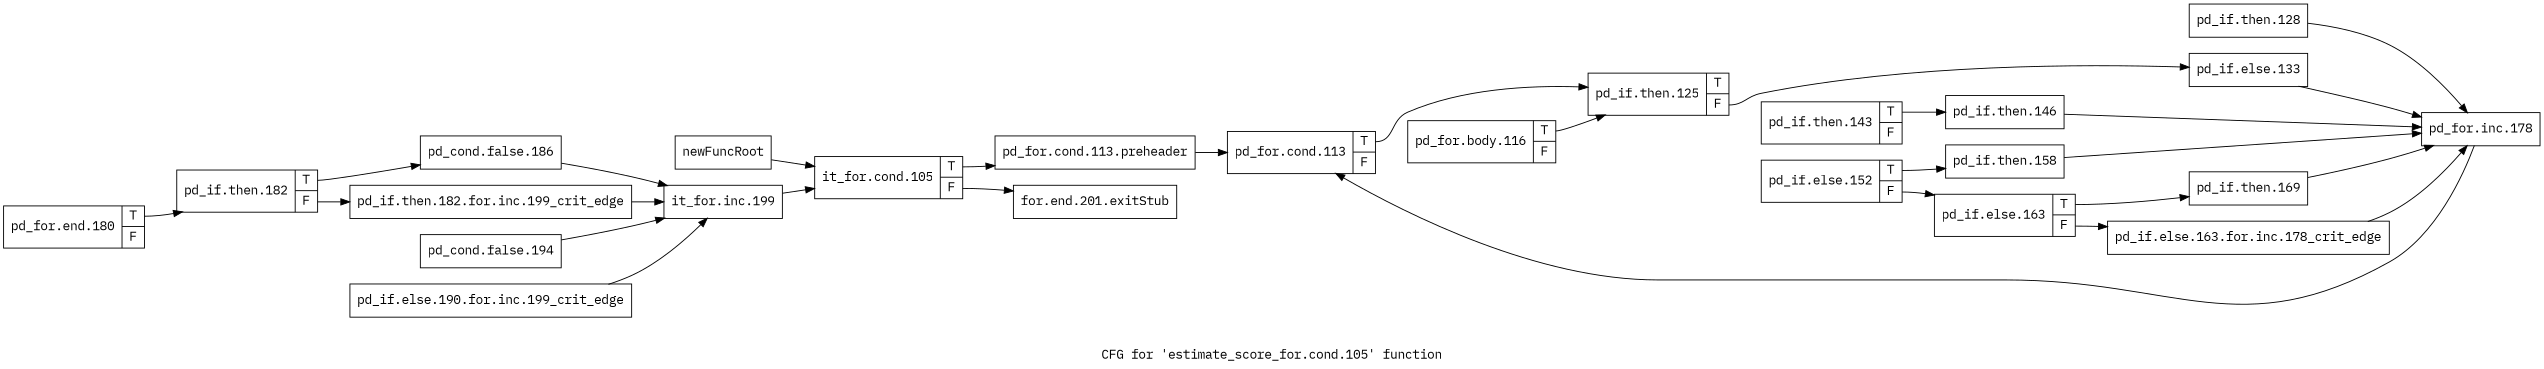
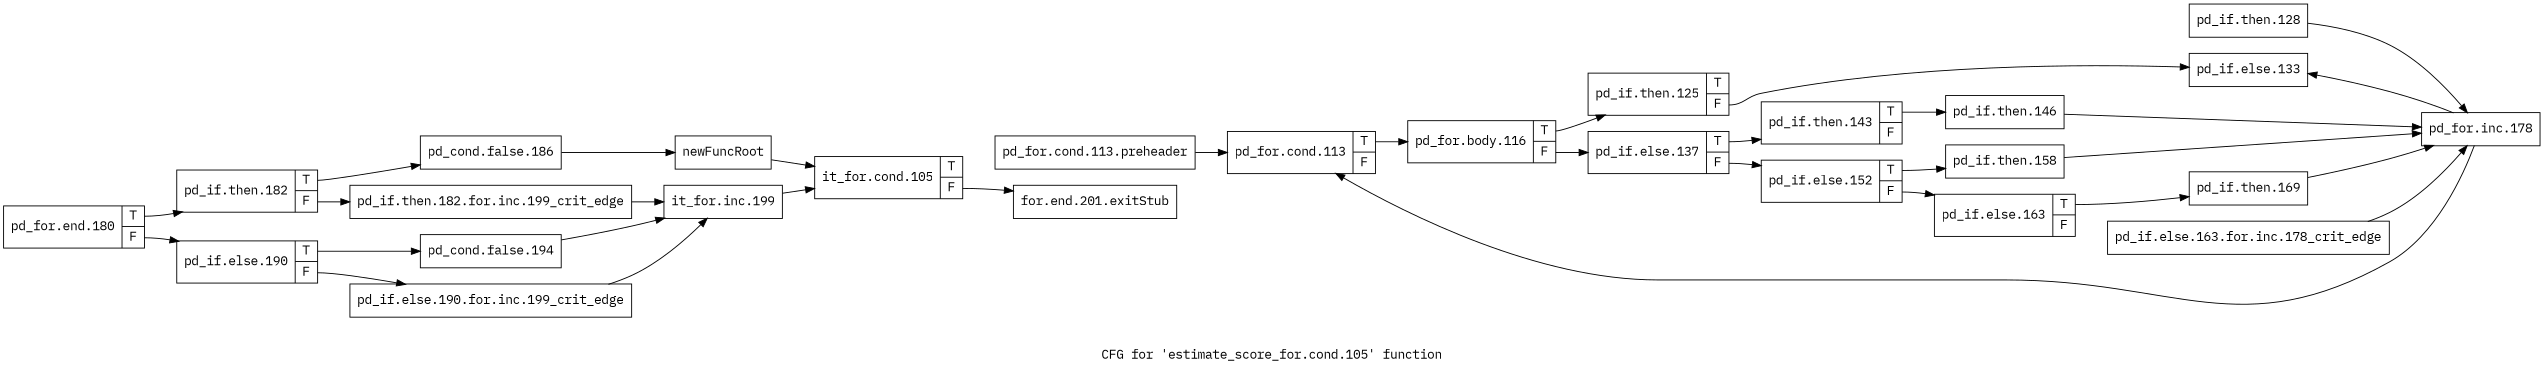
edge "pd_for.cond.113" -> "pd_if.then.125": now "pd_for.cond.113" -> "pd_for.body.116"
edge "pd_if.else.133" -> "pd_for.inc.178": reversed
node "pd_if.else.137": added
edge "it_for.cond.105" -> "pd_for.cond.113.preheader": removed
edge "pd_cond.false.186" -> "it_for.inc.199": now "pd_cond.false.186" -> "newFuncRoot"
edge "pd_if.else.163" -> "pd_if.else.163.for.inc.178_crit_edge": removed
node "pd_if.else.190": added
